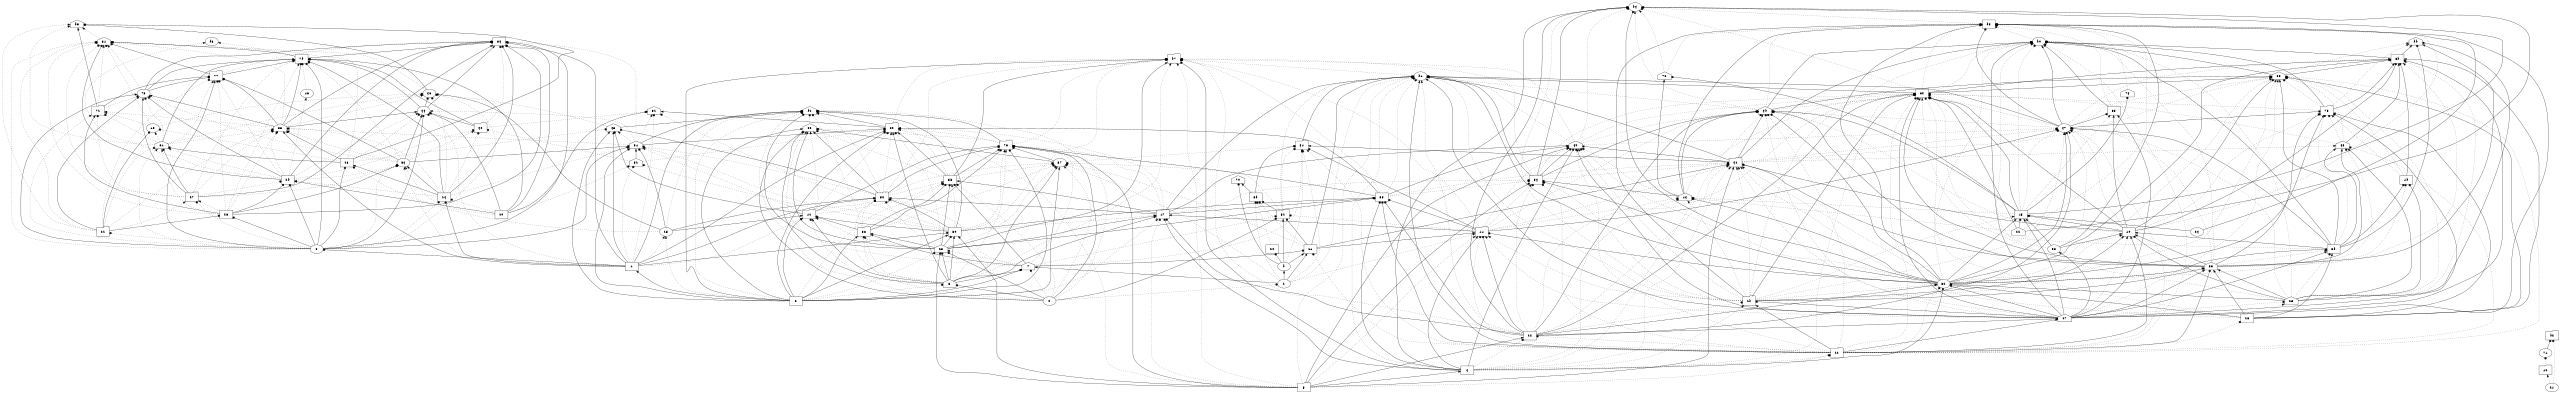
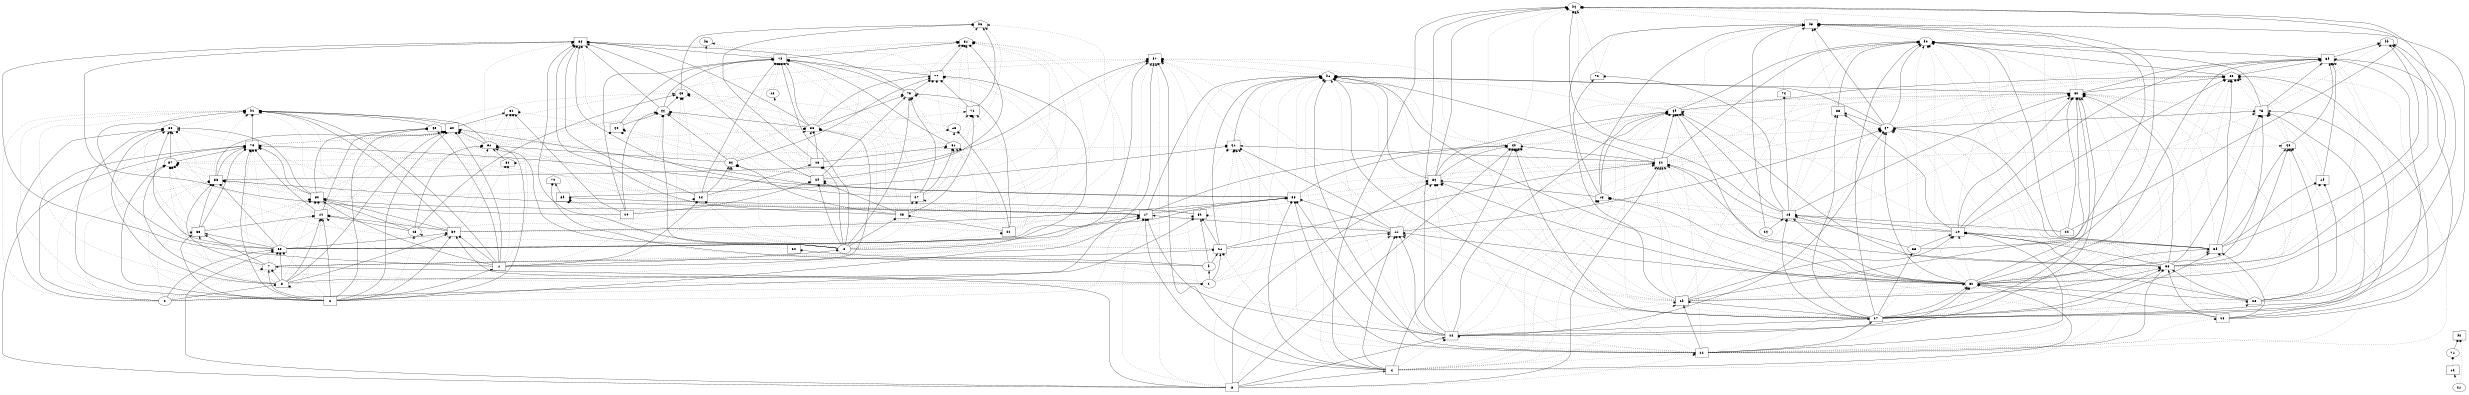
edge "34" -> "77": arrowhead normal -> dot
edge "27" -> "58": removed
edge "5" -> "80": removed
